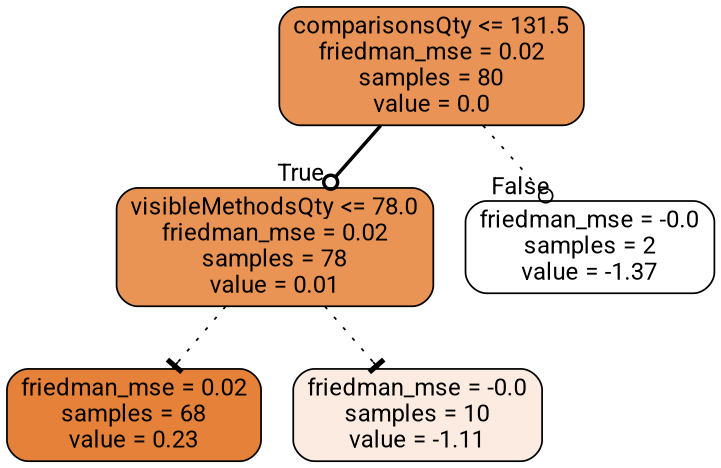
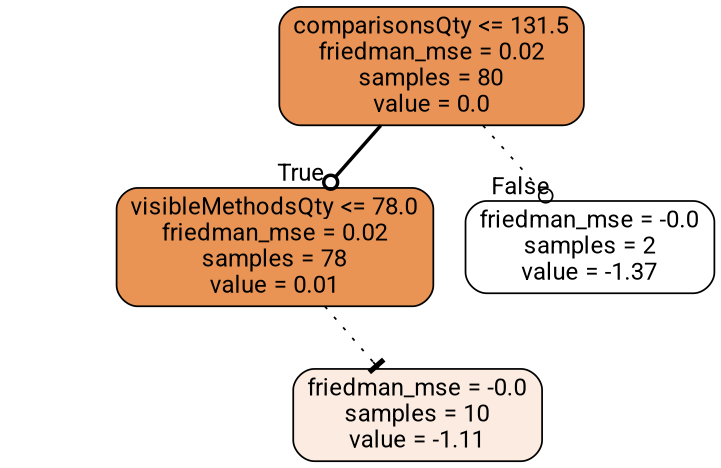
node "friedman_mse = 0.02 samples = 68 value = 0.23": removed
